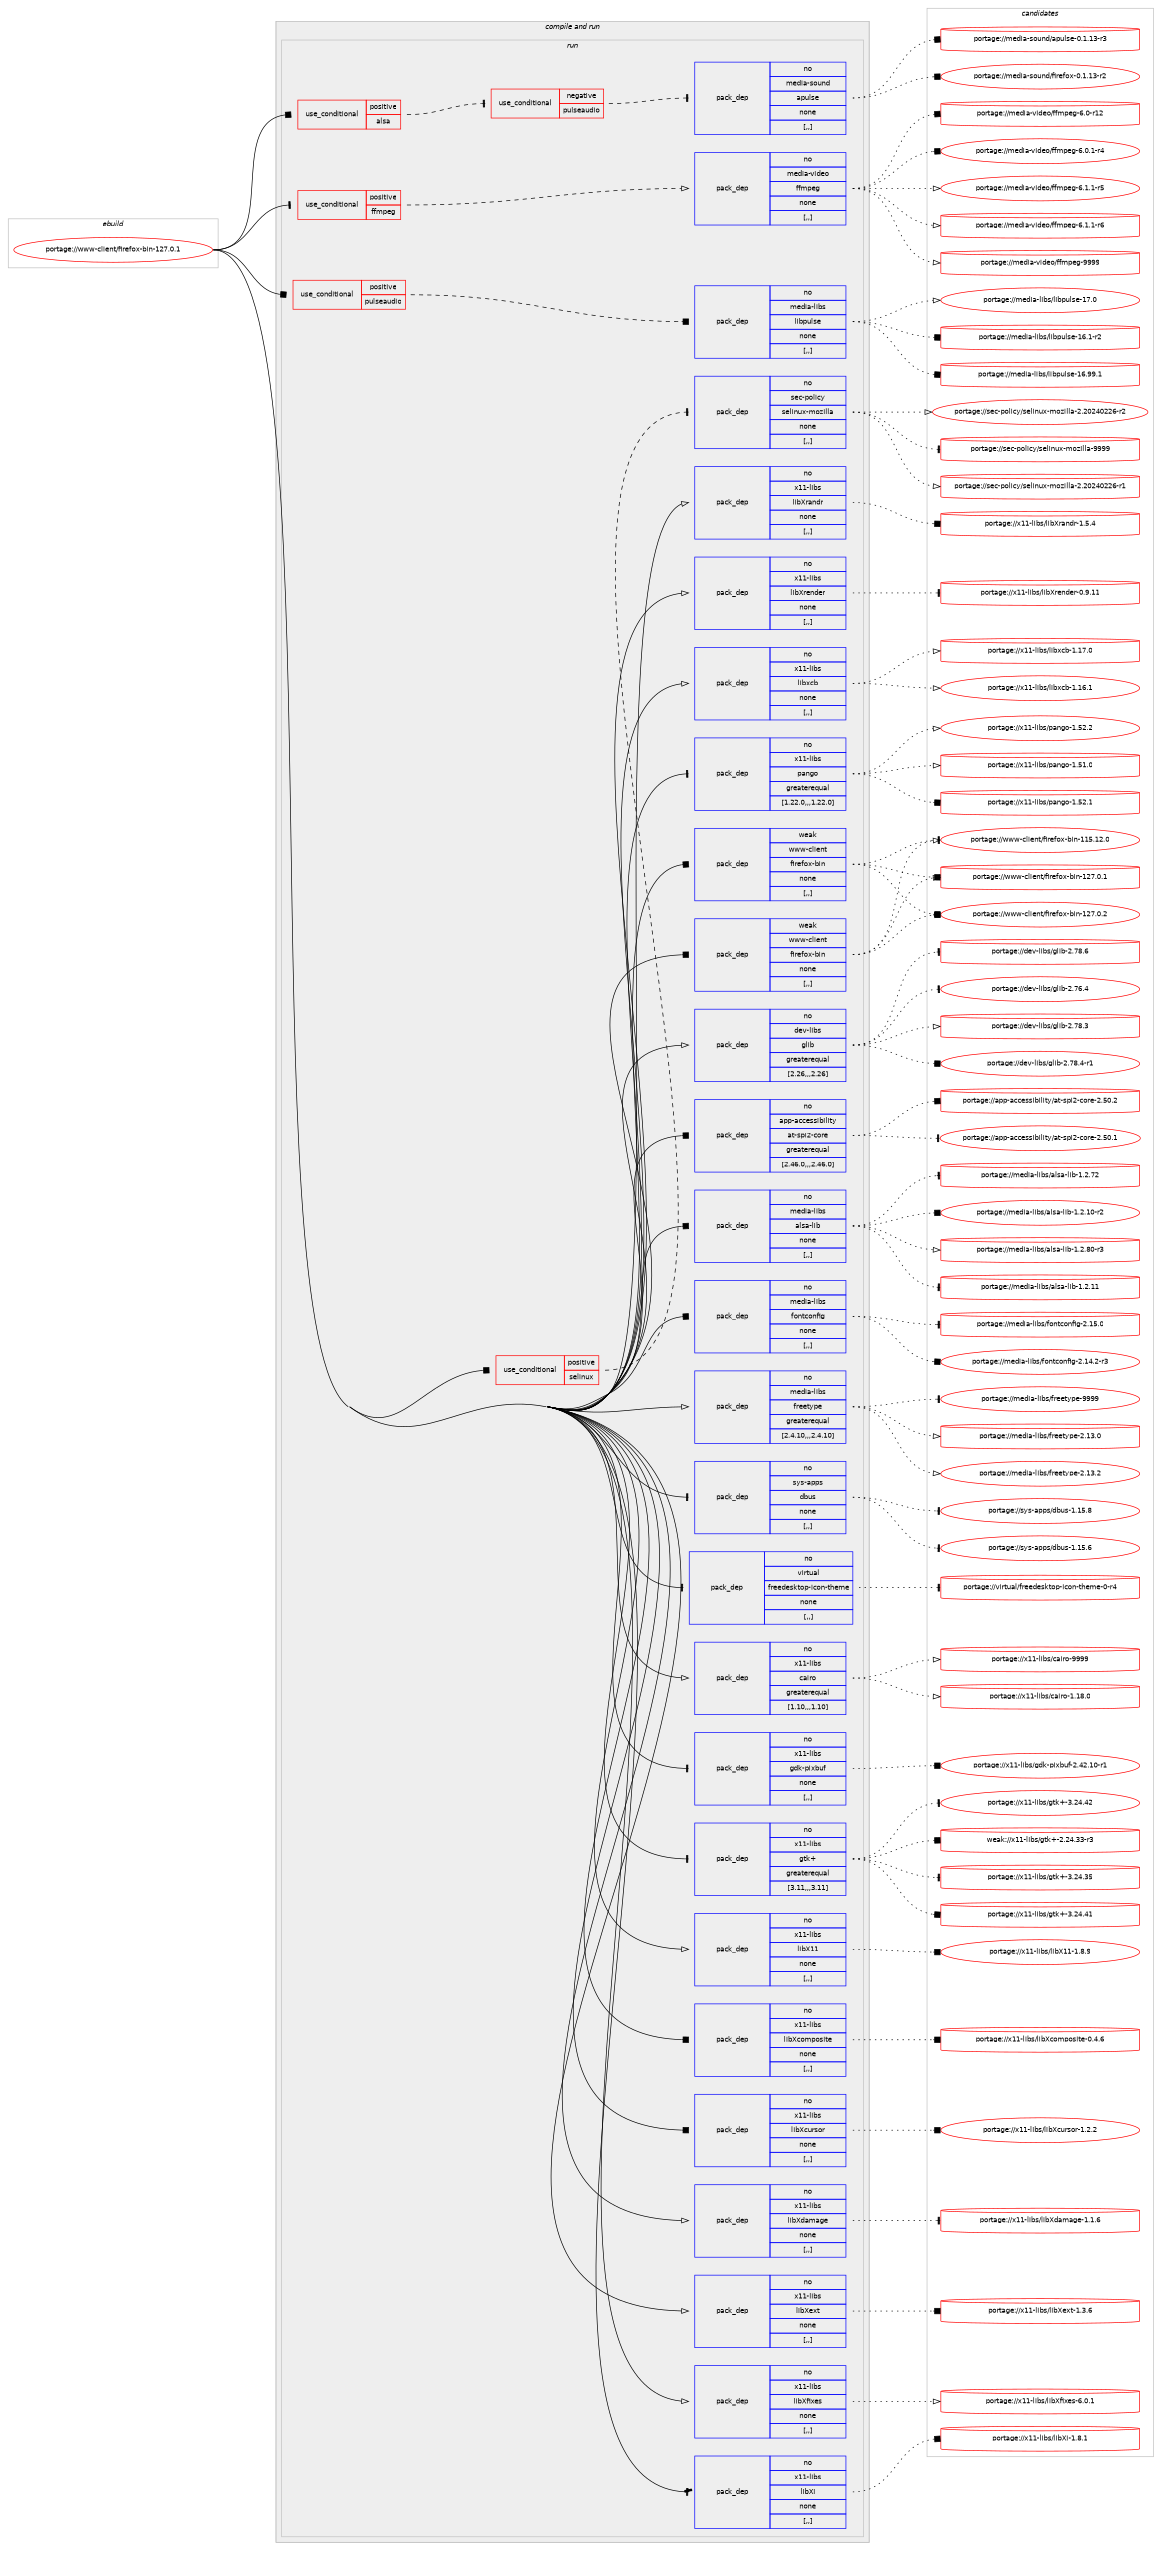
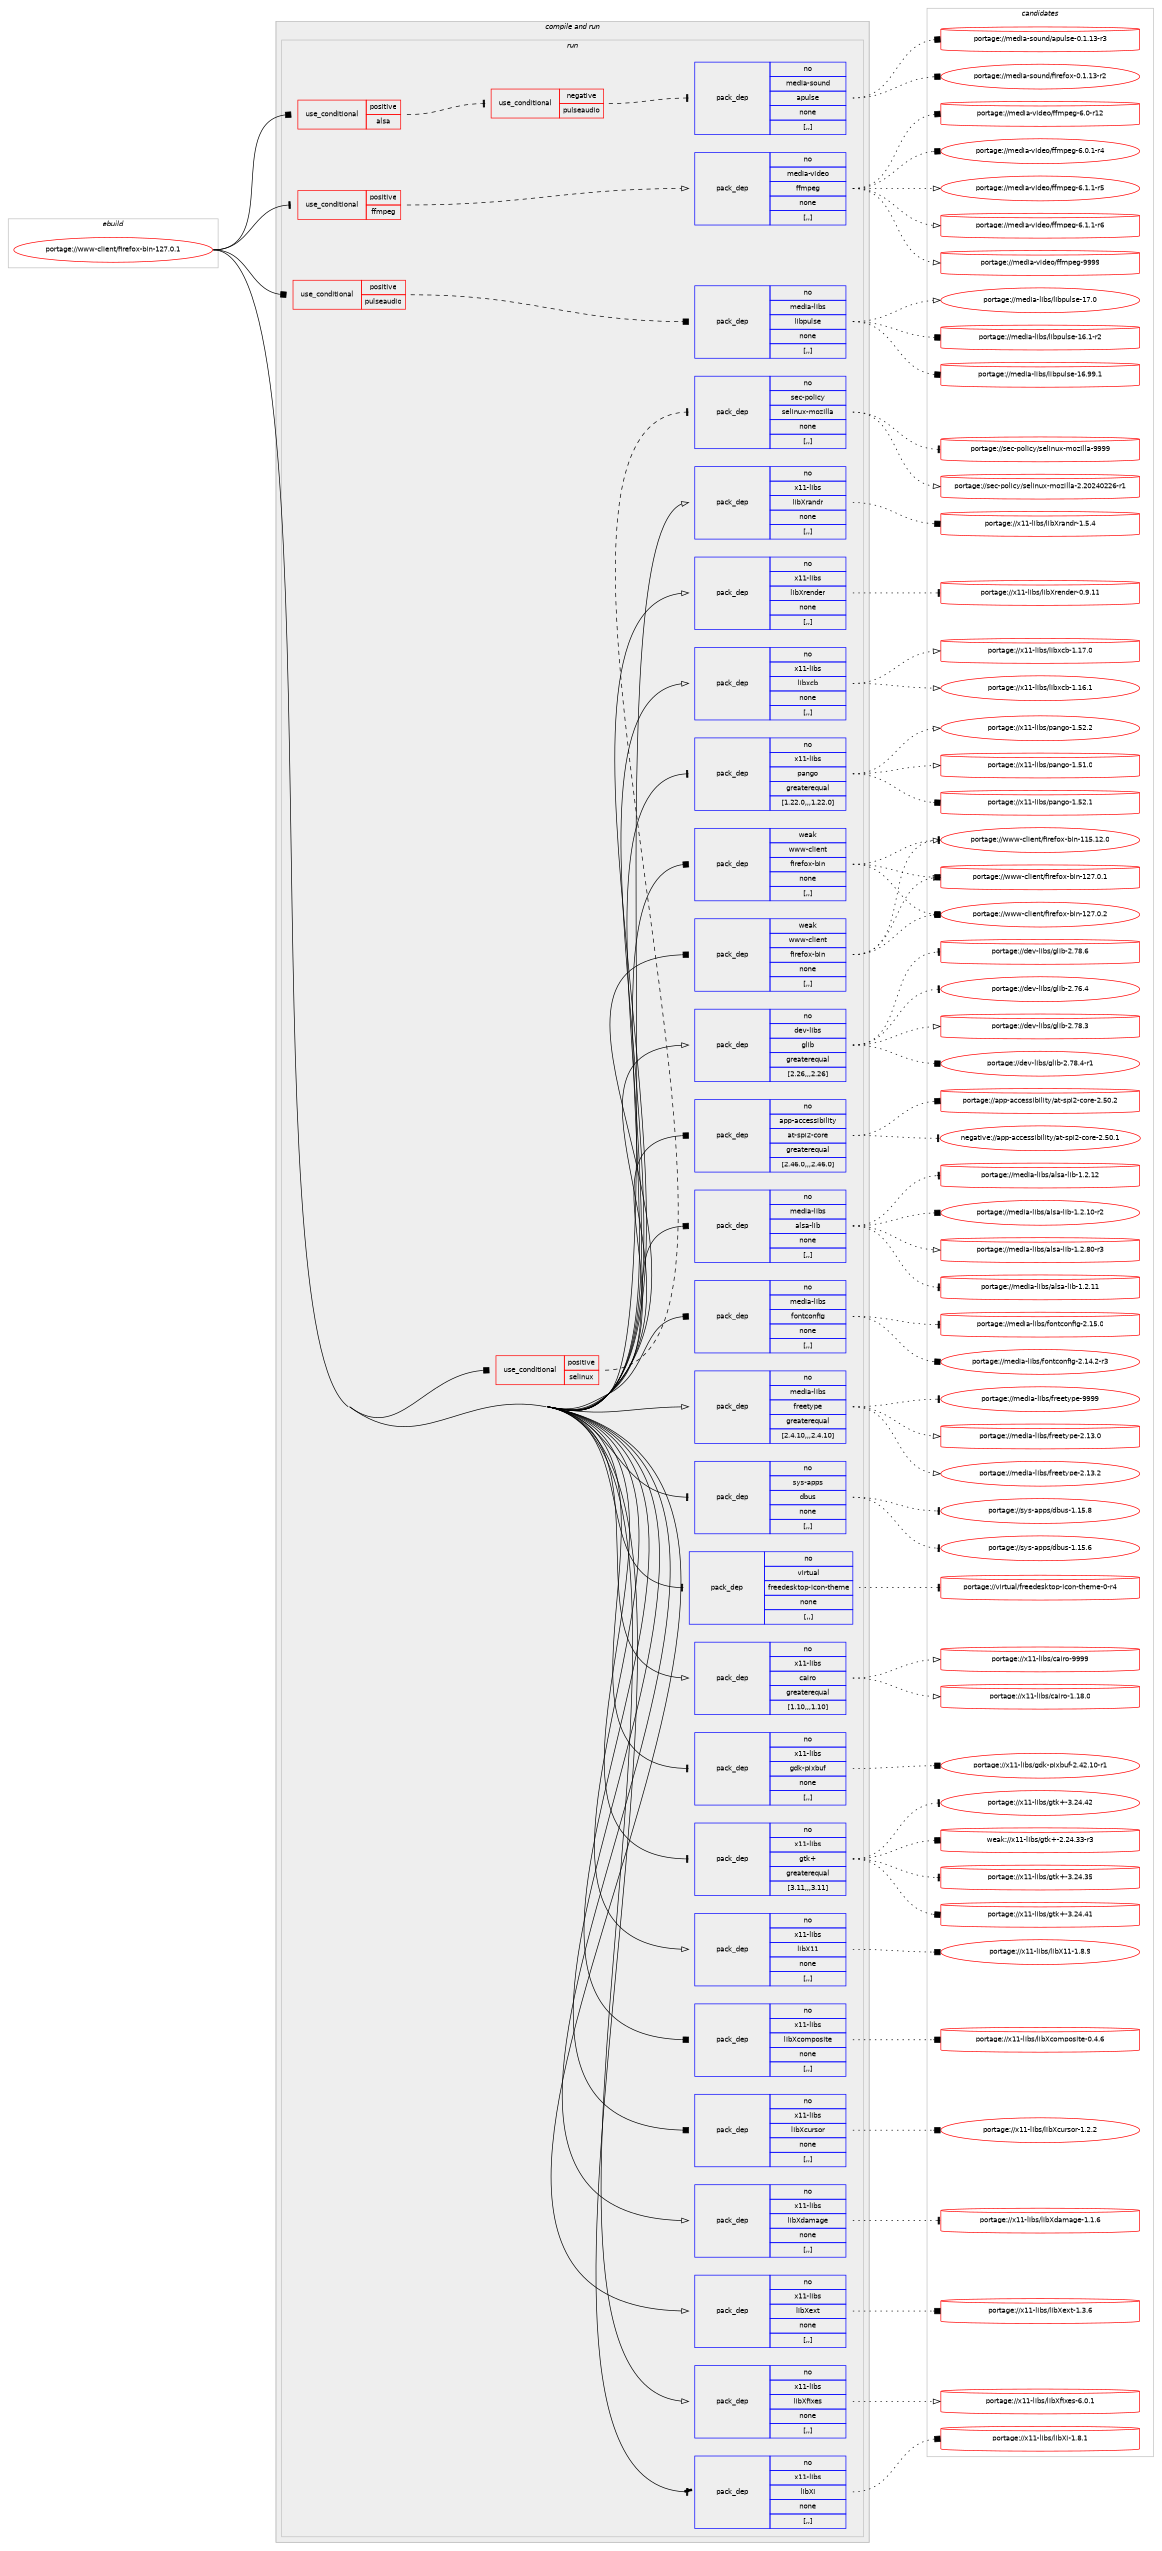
node "portage://sec-policy/selinux-mozilla-2.20240226-r2": removed
node "portage://app-accessibility/at-spi2-core-2.50.1": label "portage://app-accessibility/at-spi2-core-2.50.1" -> "negative://app-accessibility/at-spi2-core-2.50.1"
node "portage://media-libs/alsa-lib-1.2.72": label "portage://media-libs/alsa-lib-1.2.72" -> "portage://media-libs/alsa-lib-1.2.12"
